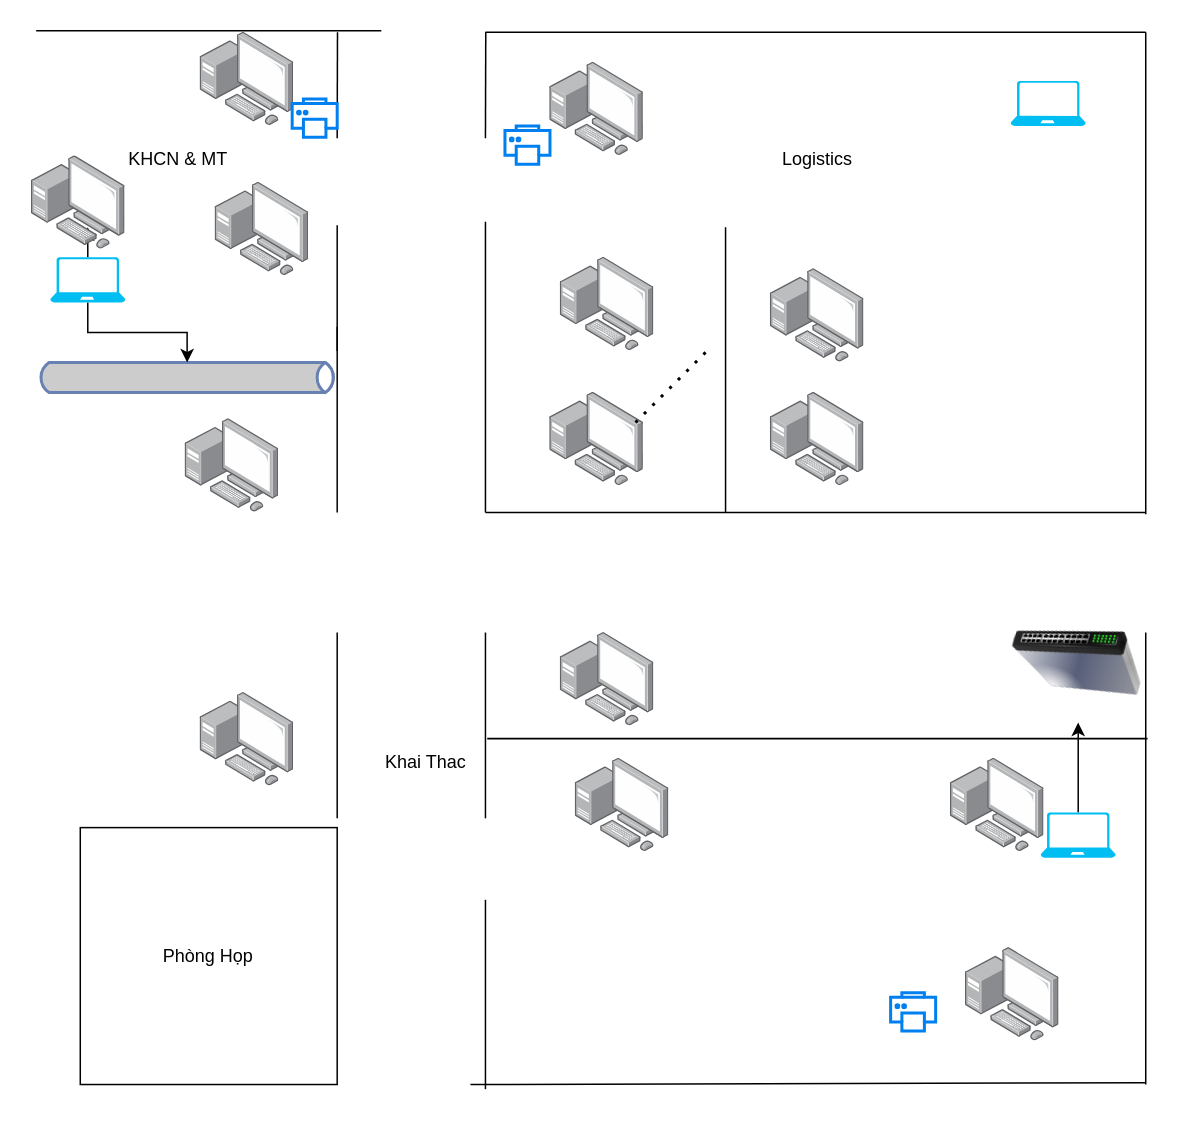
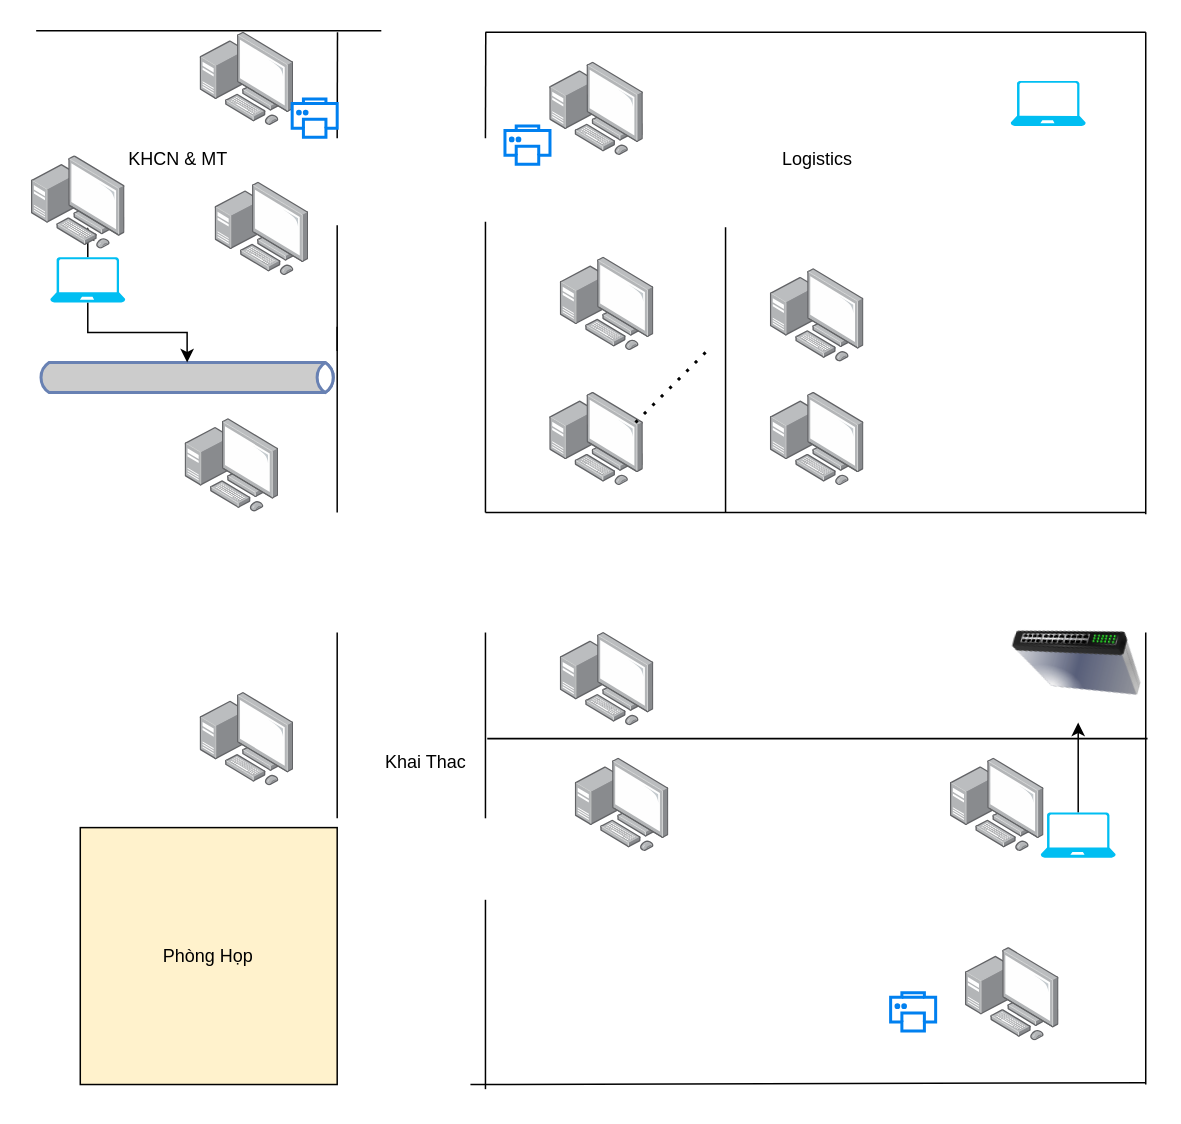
node "Phòng Họp": fillcolor #ffffff -> #fff2cc
